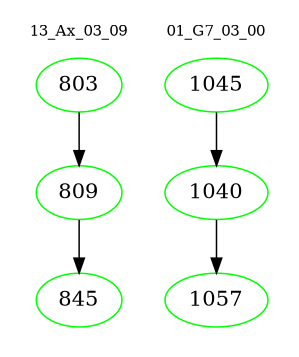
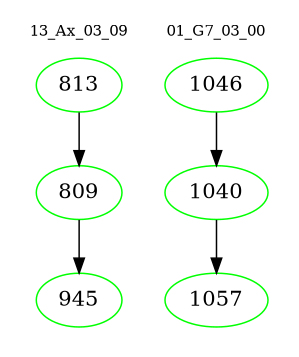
node "803": label "803" -> "813"
node "1045": label "1045" -> "1046"
node "845": label "845" -> "945"
